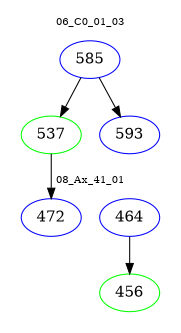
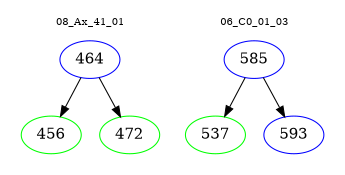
edge "537" -> "472": now "464" -> "472"
node "472": color blue -> green
